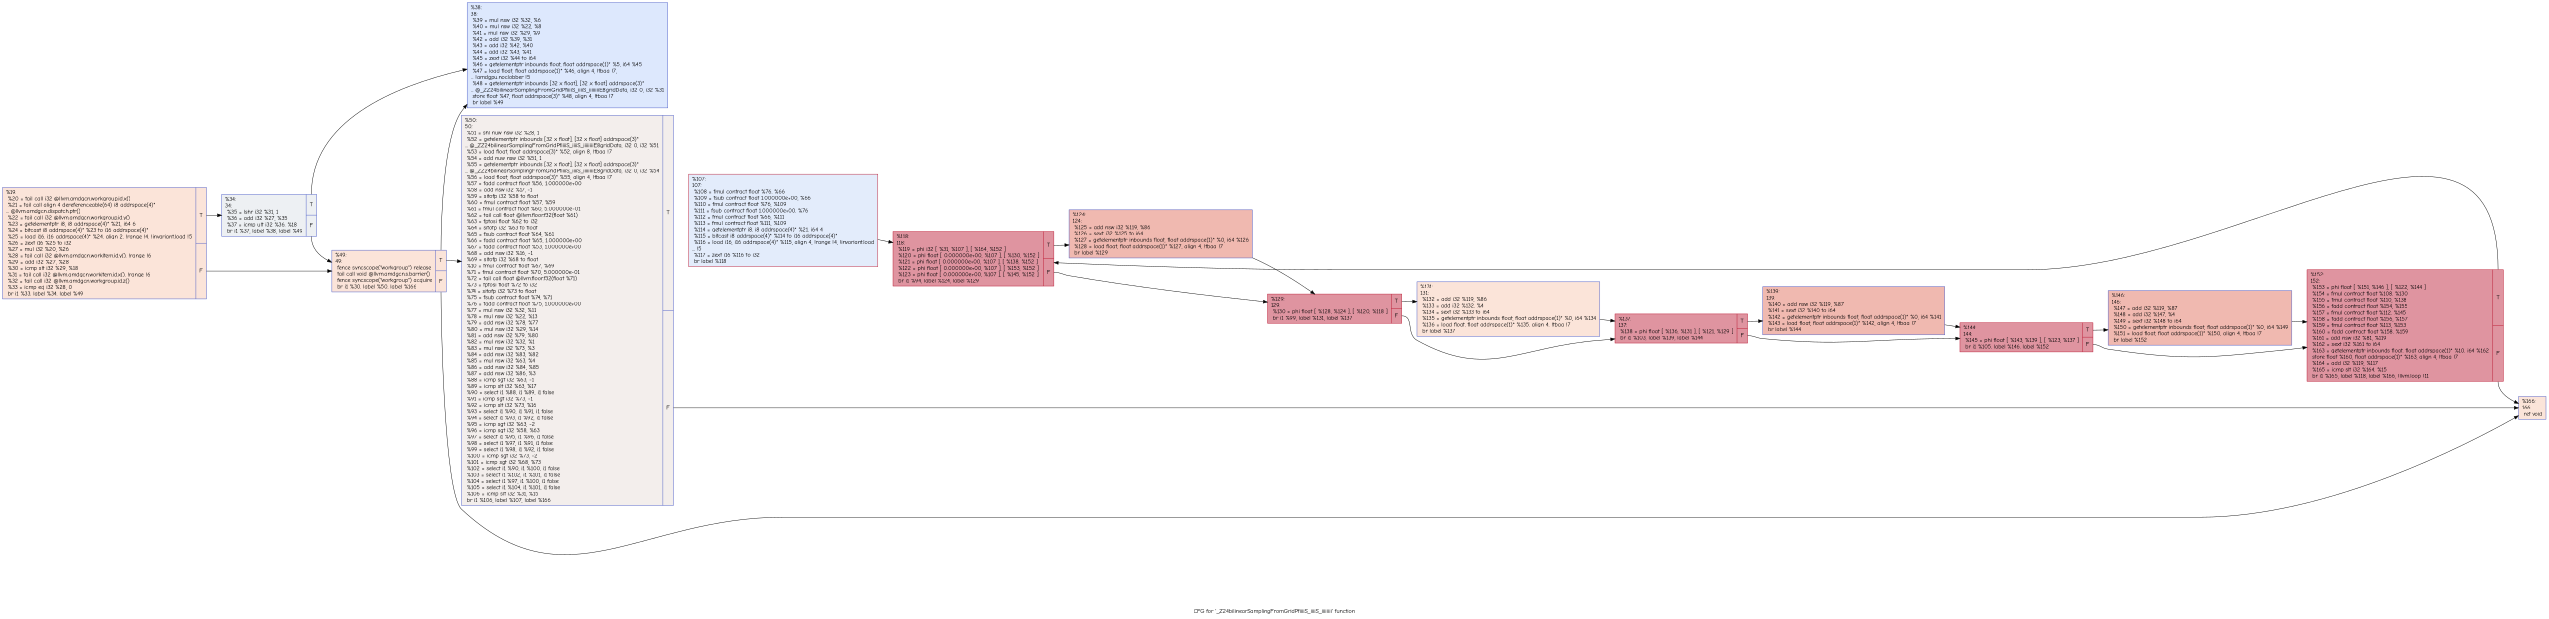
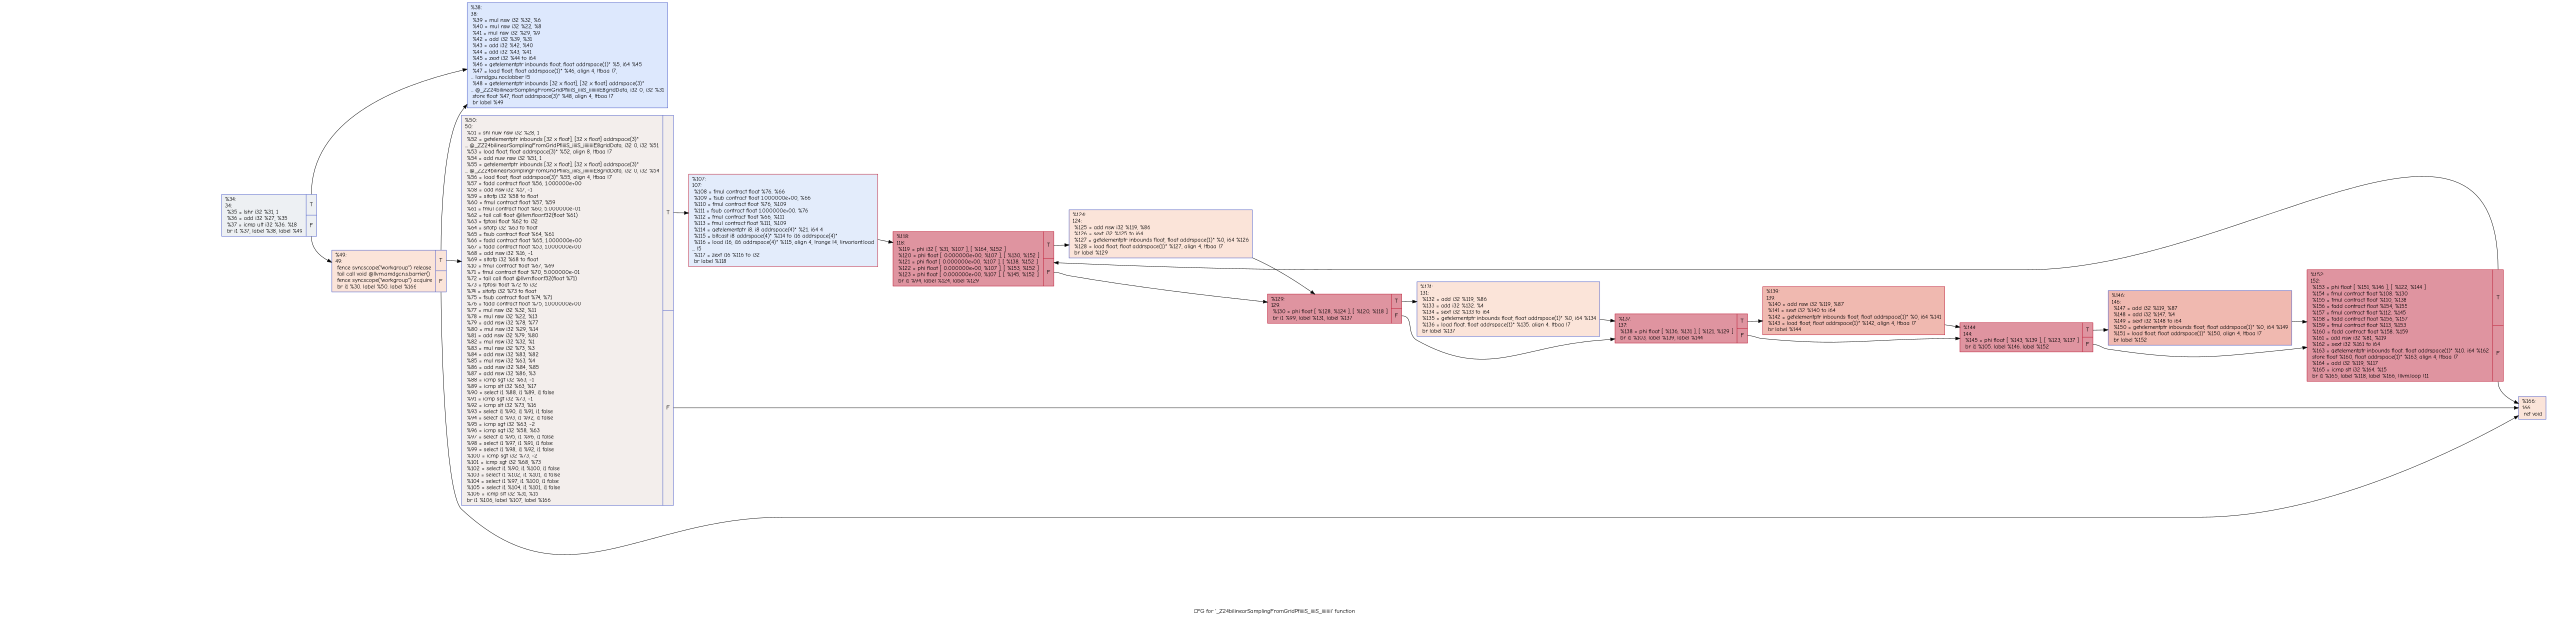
edge "%50:" -> "%107:": added
node "%124:": fillcolor #de614d70 -> #f5c1a970
node "%19:": removed
node "%139:": color #3d50c3ff -> #b70d28ff
